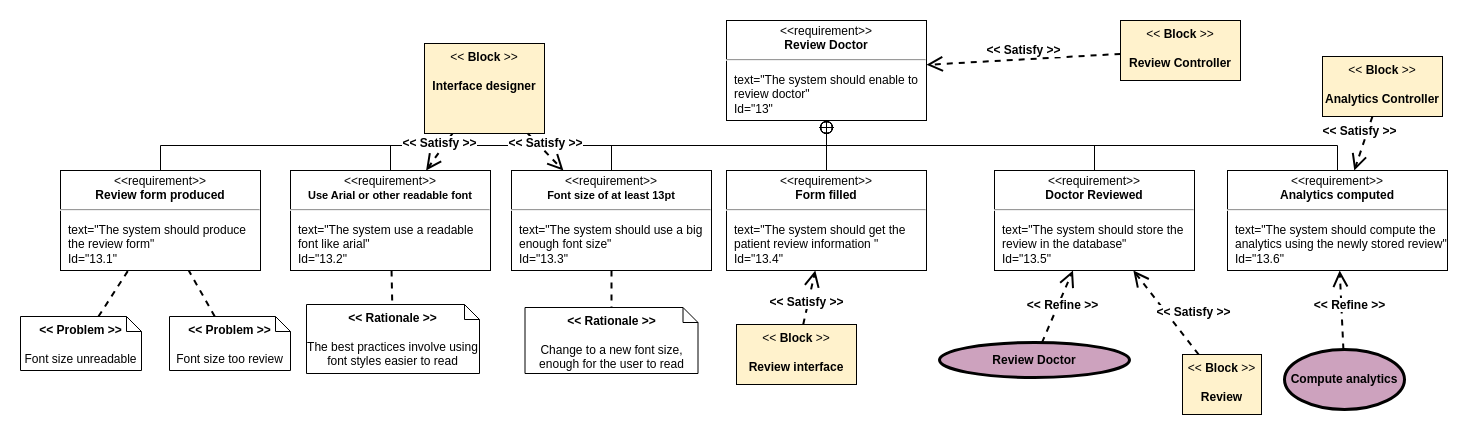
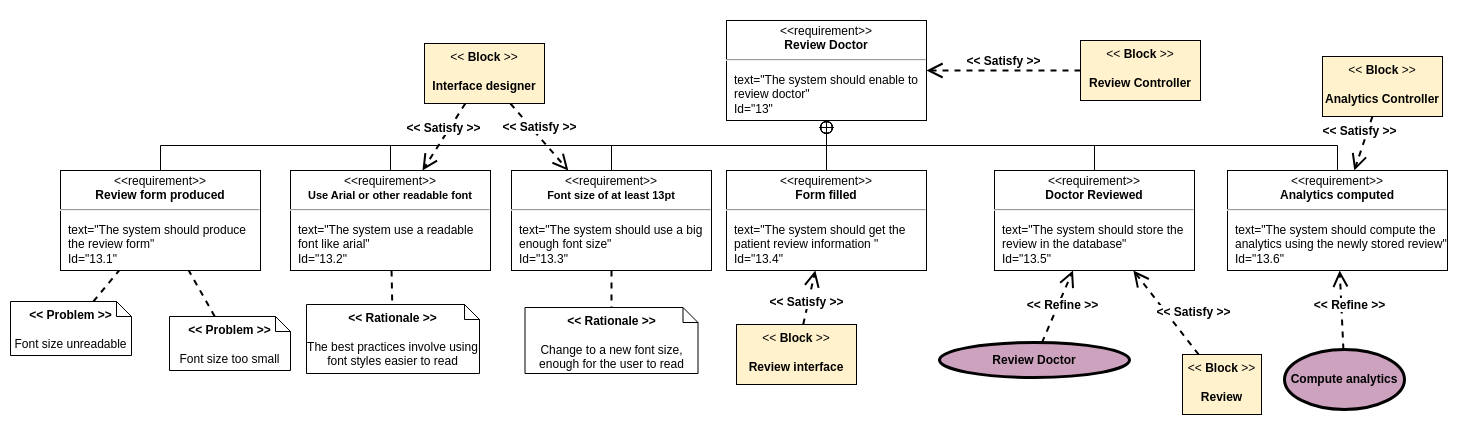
node "<< Block >> Review Controller": moved (1181, 51) -> (1141, 71)
node "<< Block >> Interface designer": size 120x90 -> 120x60
node "<< Problem >> Font size too review": label "<< Problem >> Font size too review" -> "<< Problem >> Font size too small"
node "<< Problem >> Font size unreadable": moved (81, 344) -> (71, 329)
